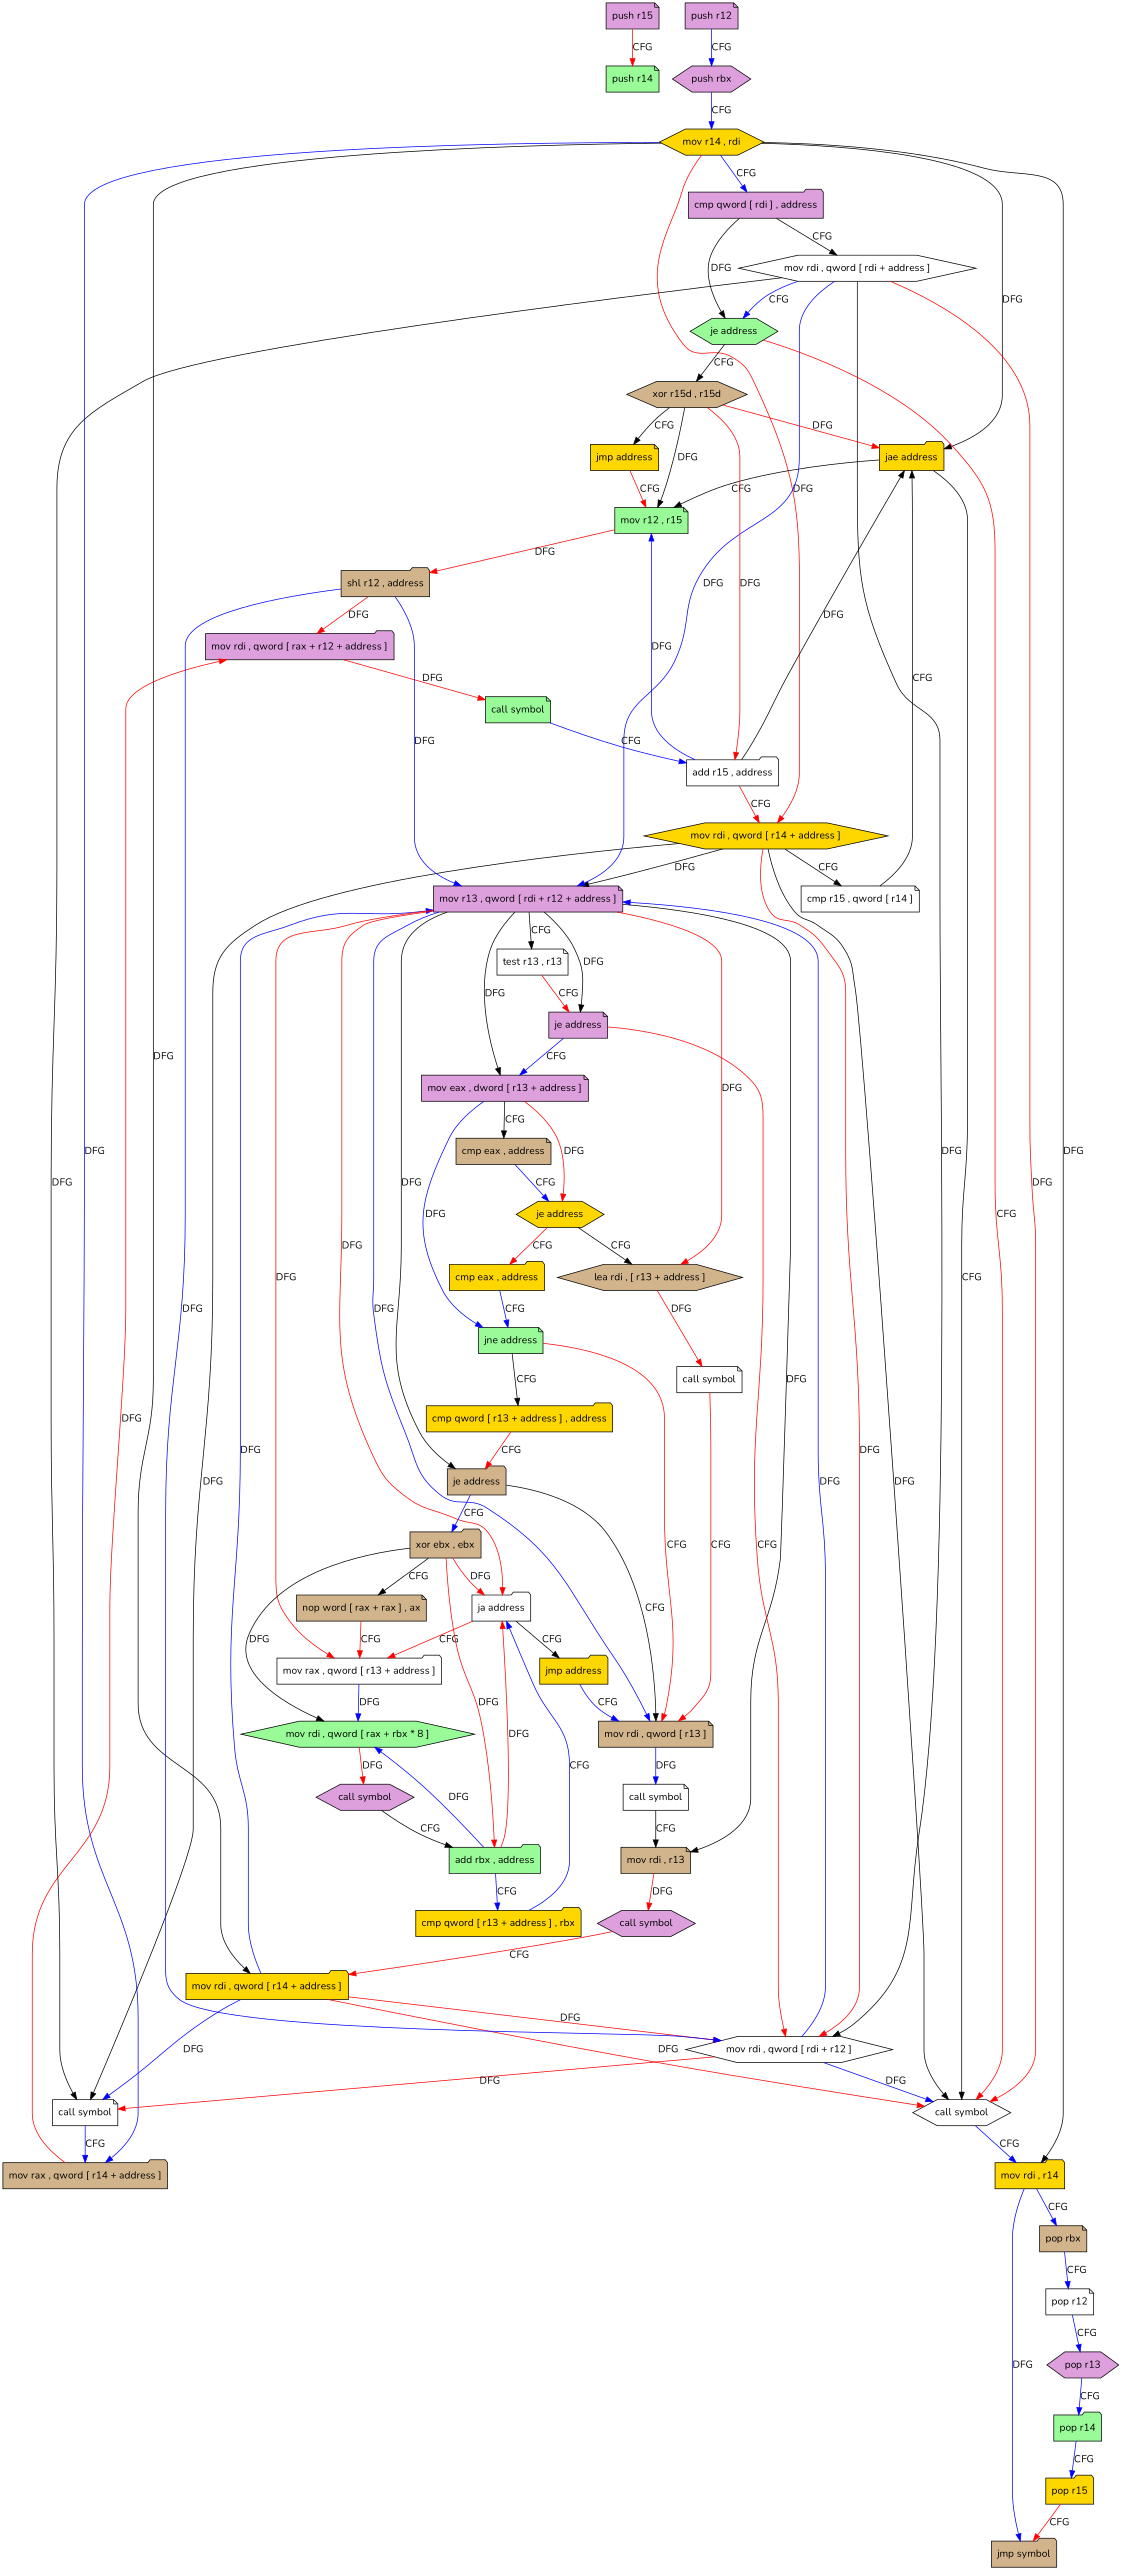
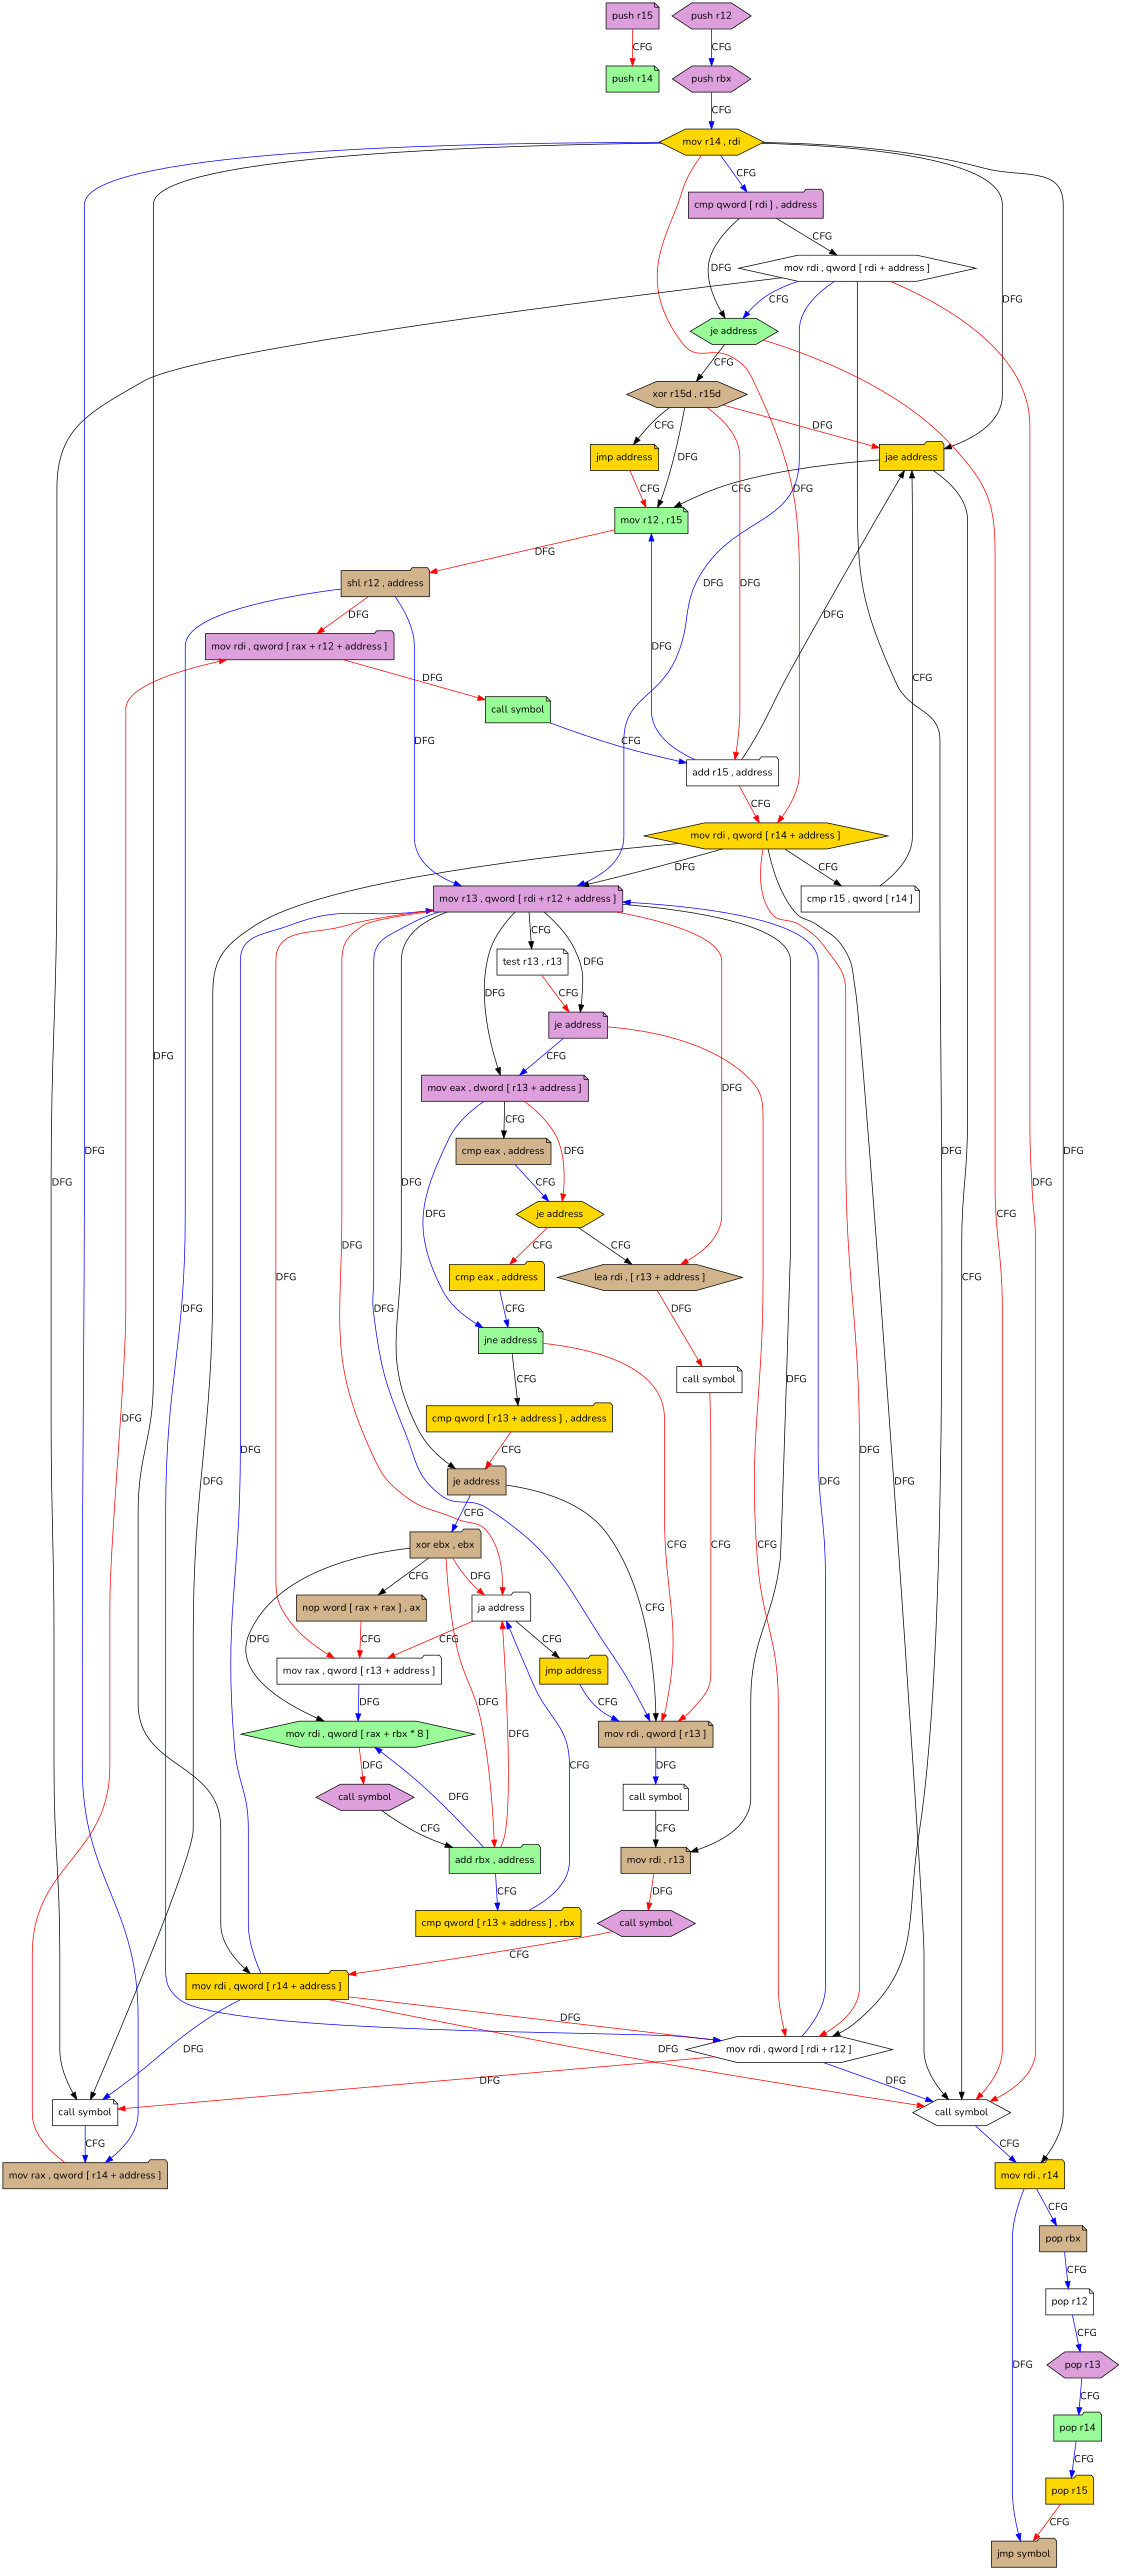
node "push r12": shape note -> hexagon
